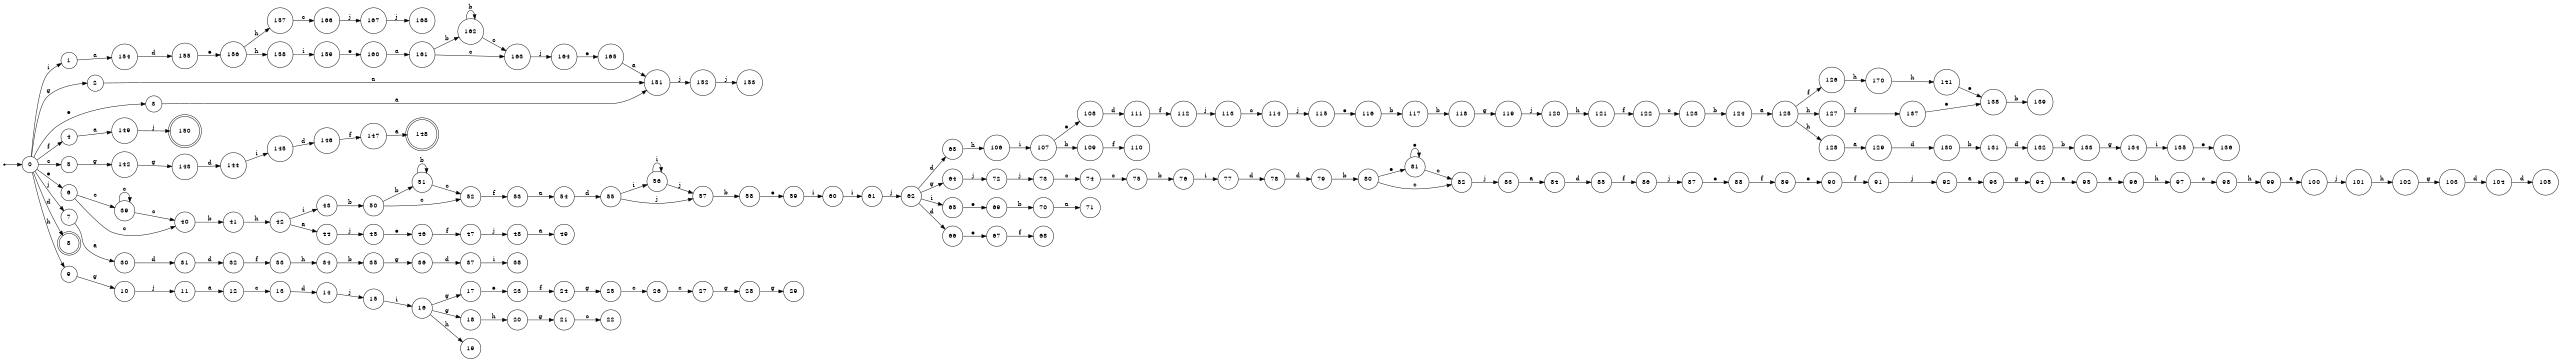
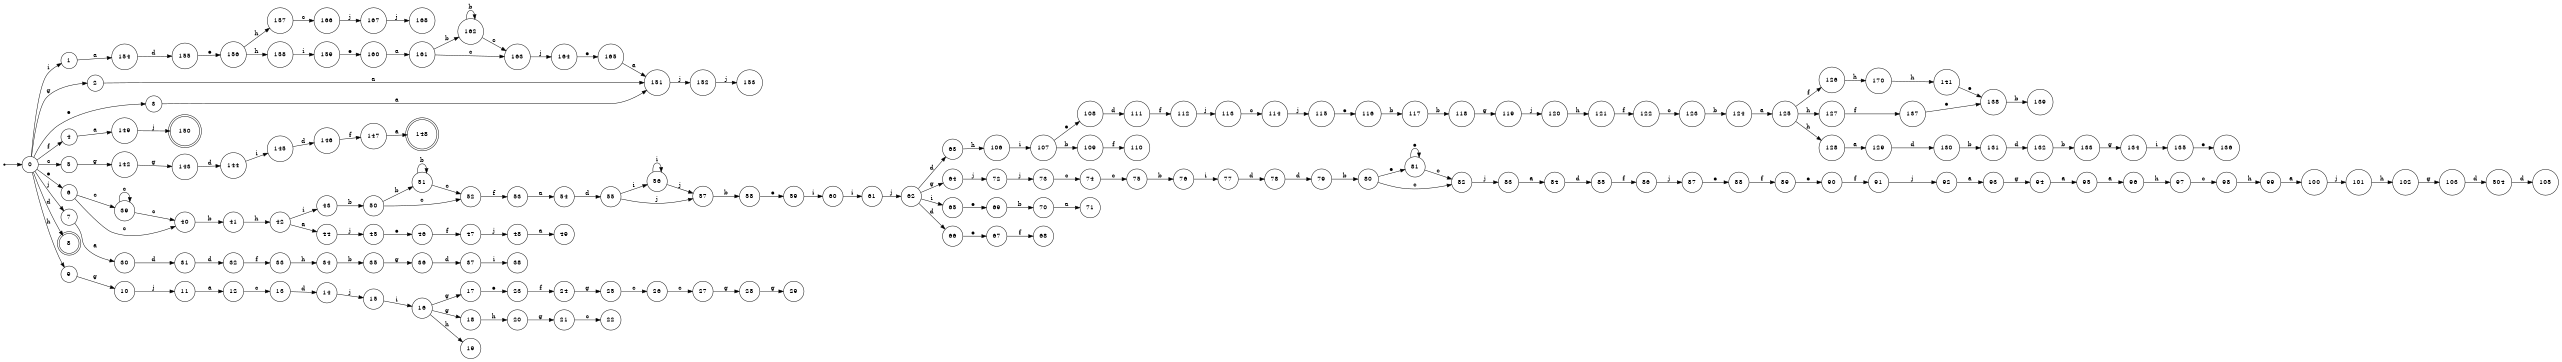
node "104": label "104" -> "504"
